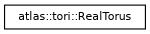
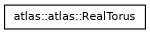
node "atlas::tori::RealTorus": label "atlas::tori::RealTorus" -> "atlas::atlas::RealTorus"
